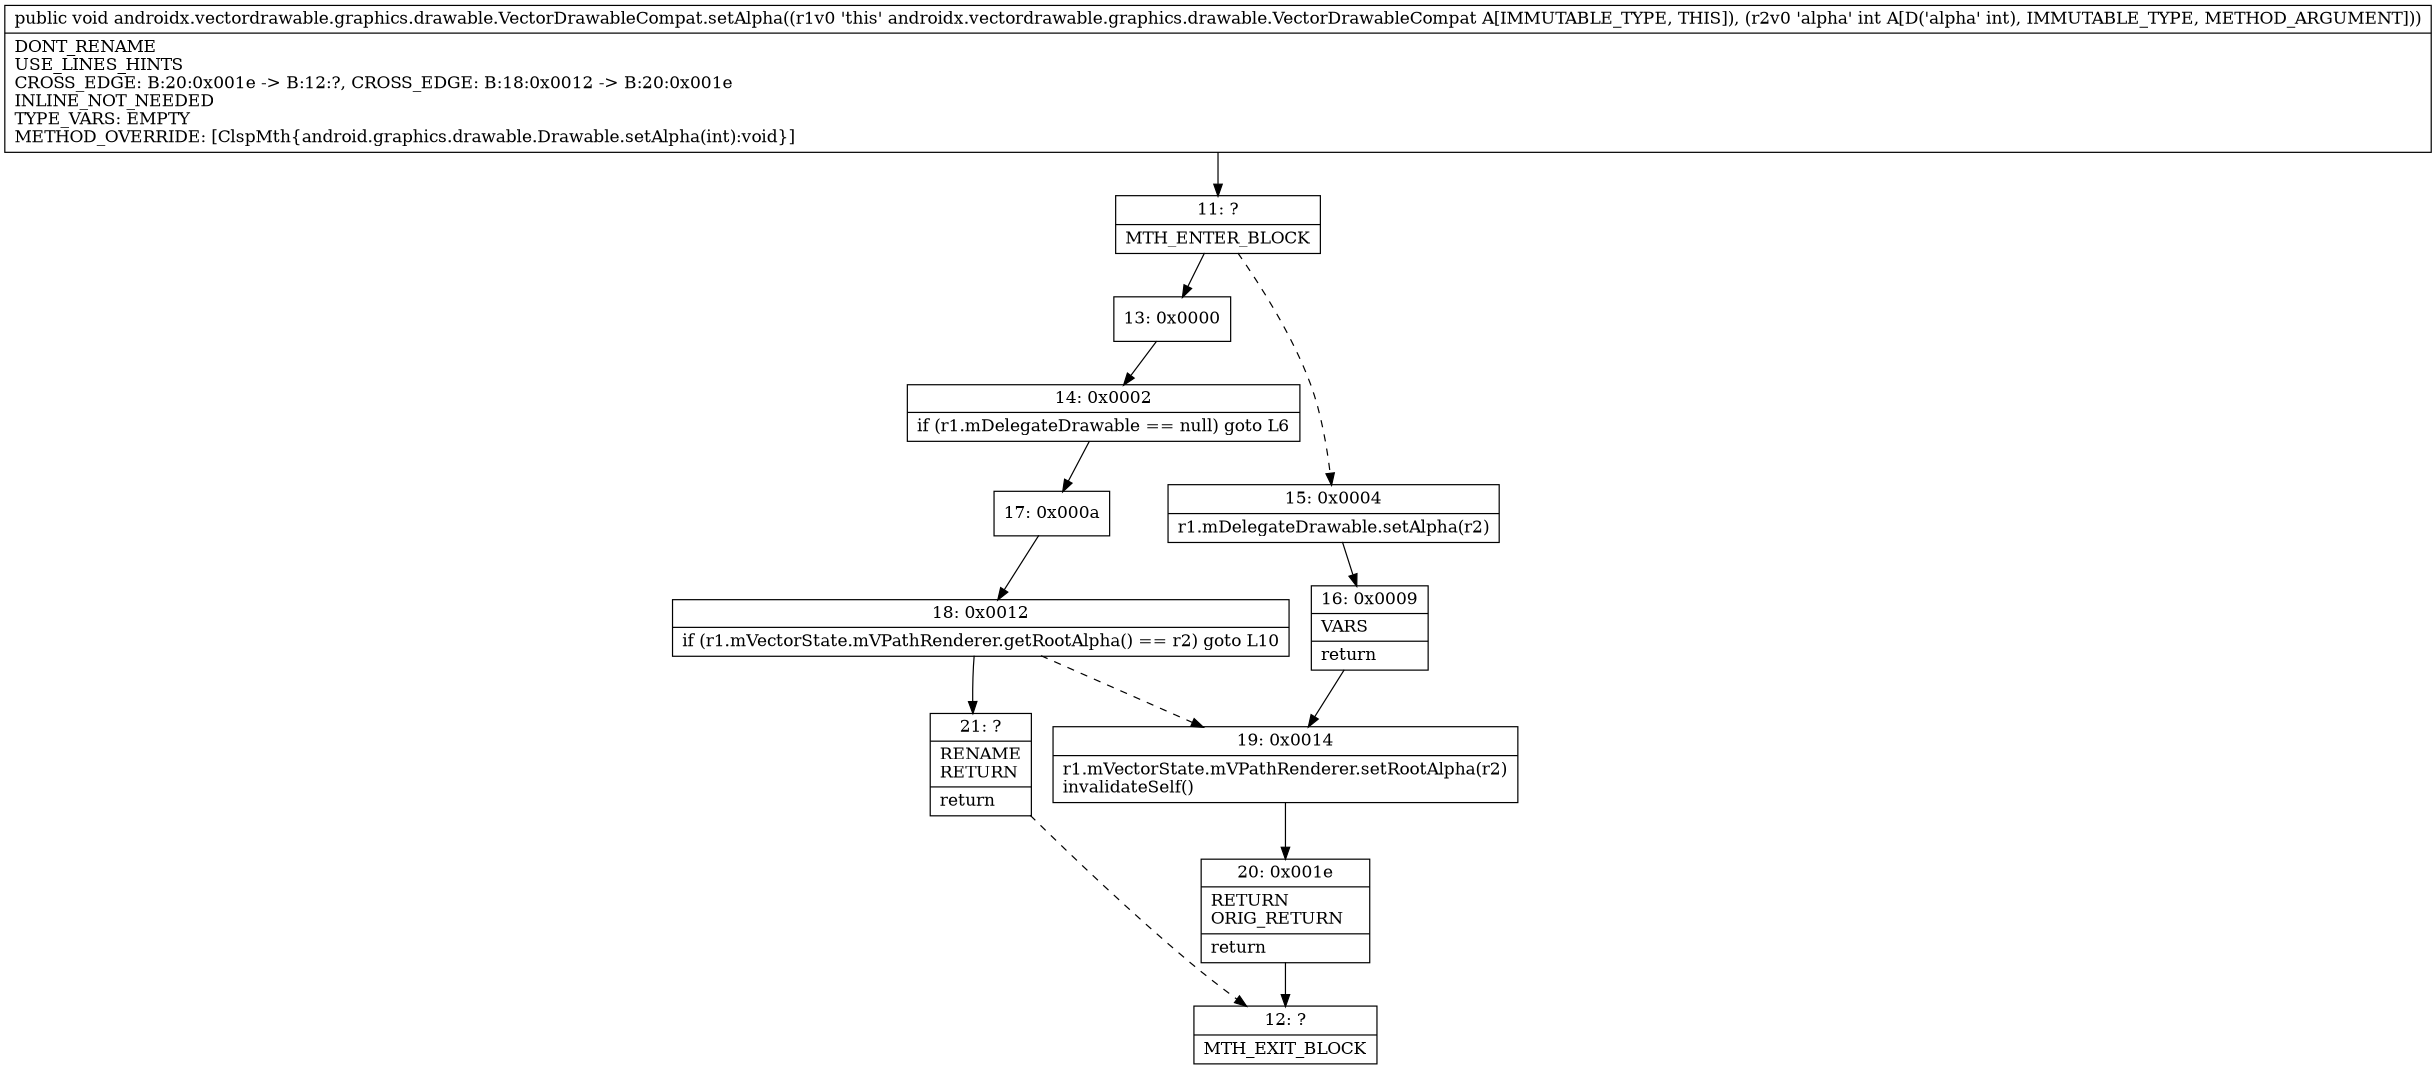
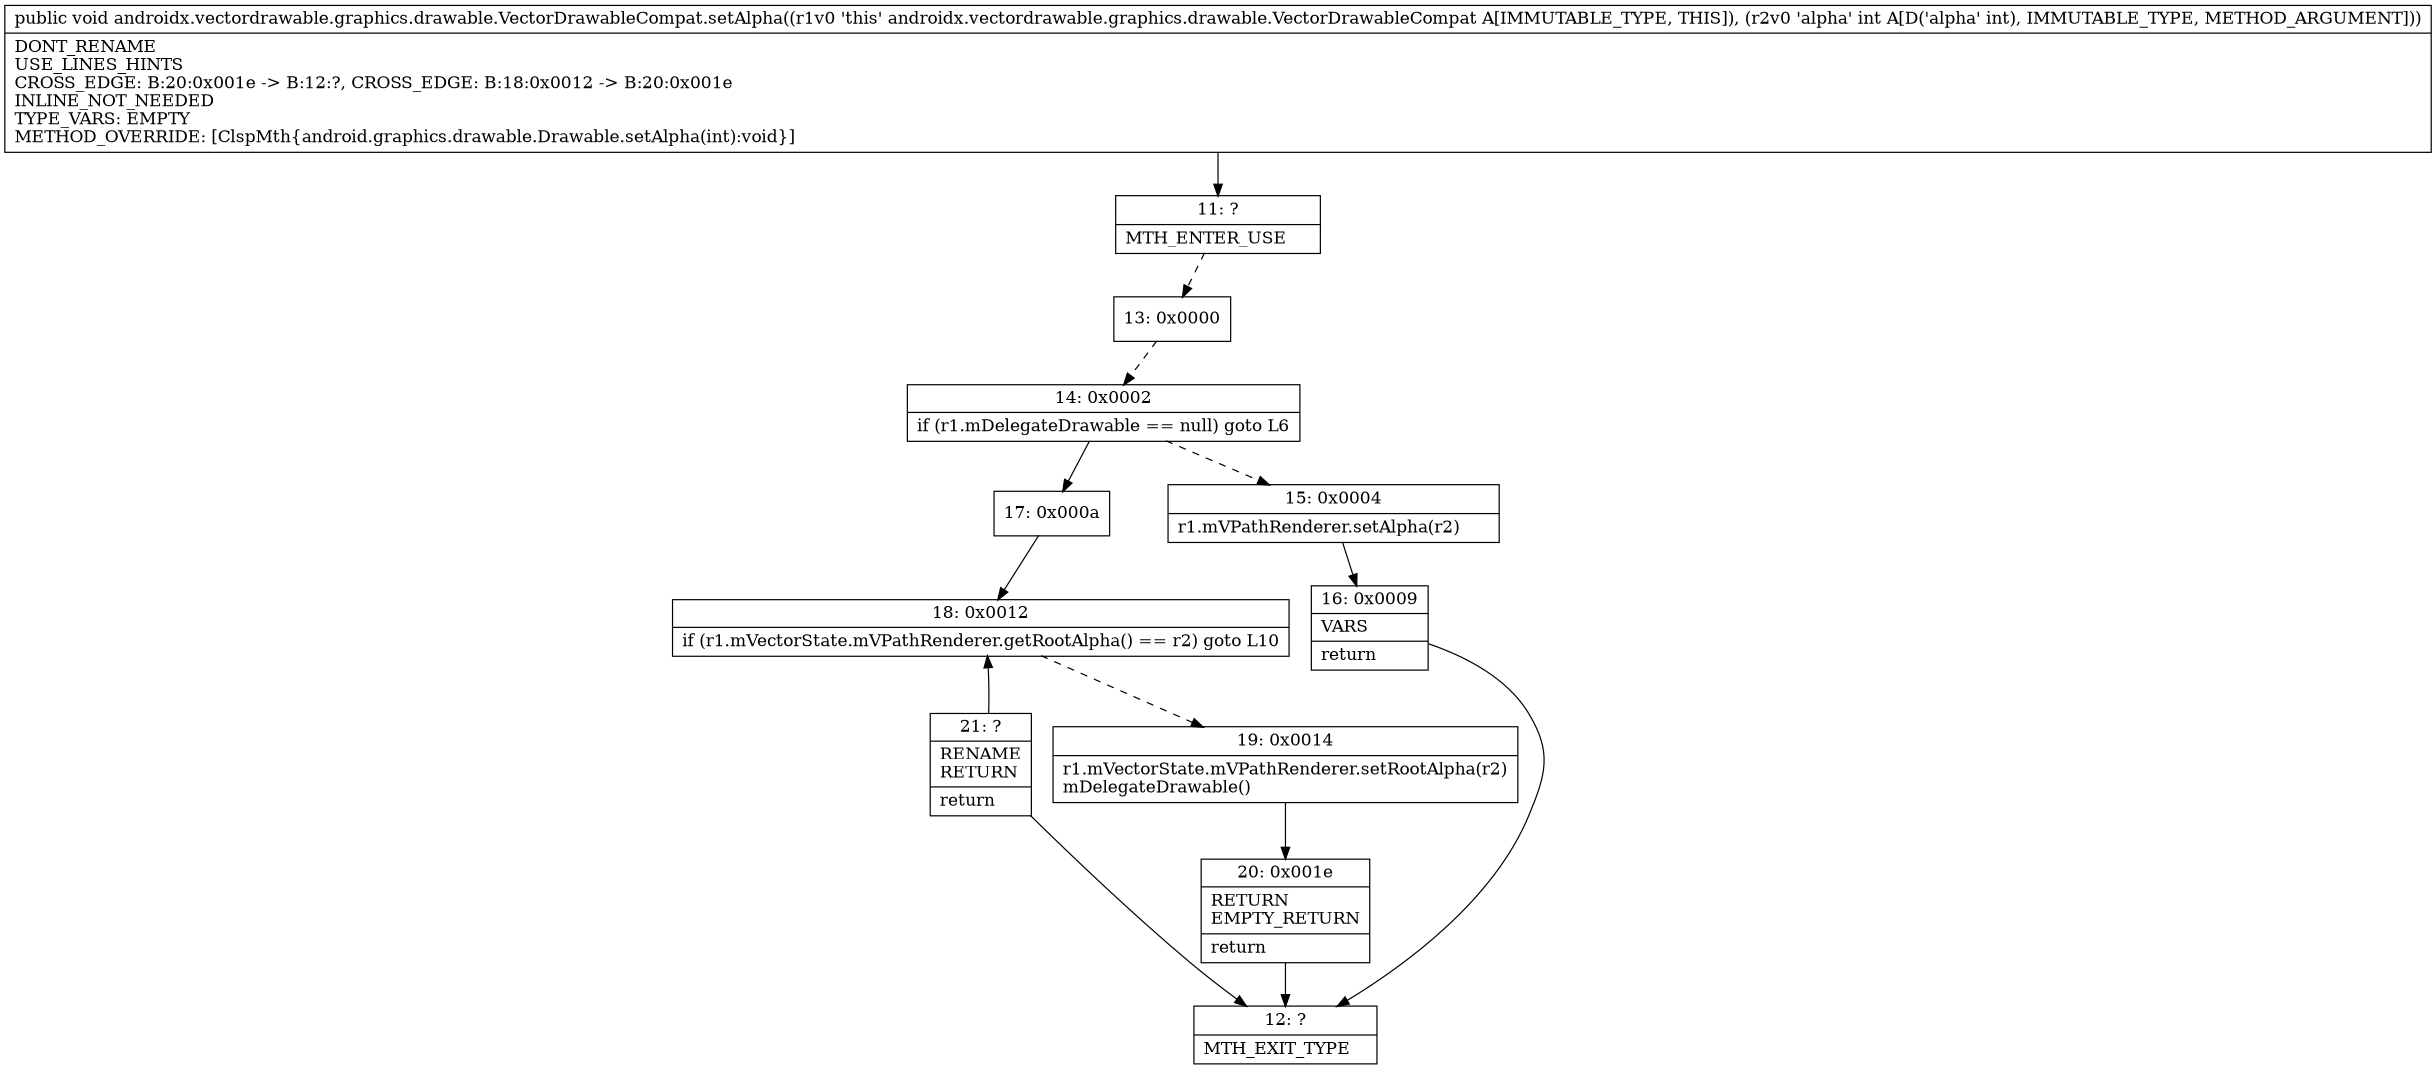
node "11: ?": text "MTH_ENTER_BLOCK" -> "MTH_ENTER_USE"
edge "11: ?" -> "13: 0x0000": style solid -> dashed
edge "11: ?" -> "15: 0x0004": now "14: 0x0002" -> "15: 0x0004"
edge "13: 0x0000" -> "14: 0x0002": style solid -> dashed
node "15: 0x0004": text "r1.mDelegateDrawable.setAlpha(r2)" -> "r1.mVPathRenderer.setAlpha(r2)"
edge "18: 0x0012" -> "21: ?": reversed
edge "16: 0x0009" -> "19: 0x0014": now "16: 0x0009" -> "12: ?"
node "19: 0x0014": text "invalidateSelf()" -> "mDelegateDrawable()"
edge "21: ?" -> "12: ?": style dashed -> solid
node "20: 0x001e": text "ORIG_RETURN" -> "EMPTY_RETURN"
node "12: ?": text "MTH_EXIT_BLOCK" -> "MTH_EXIT_TYPE"
